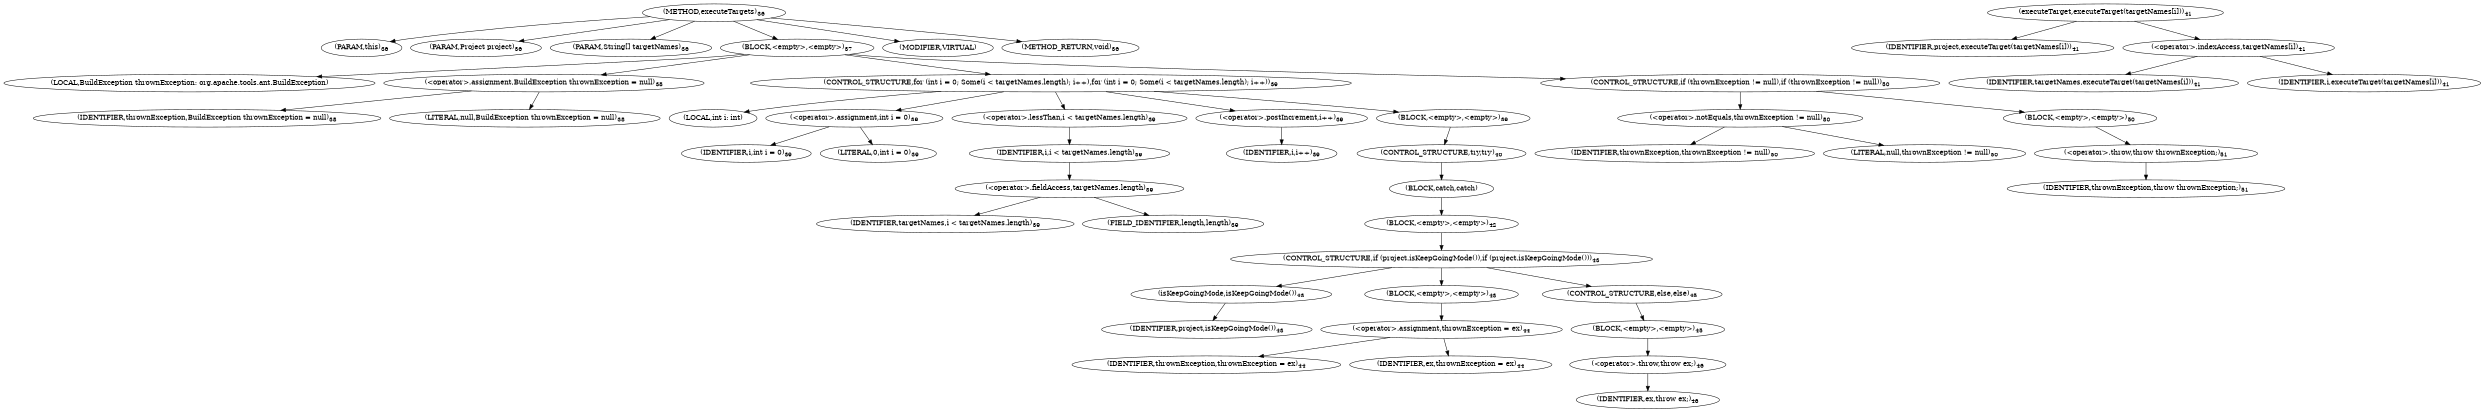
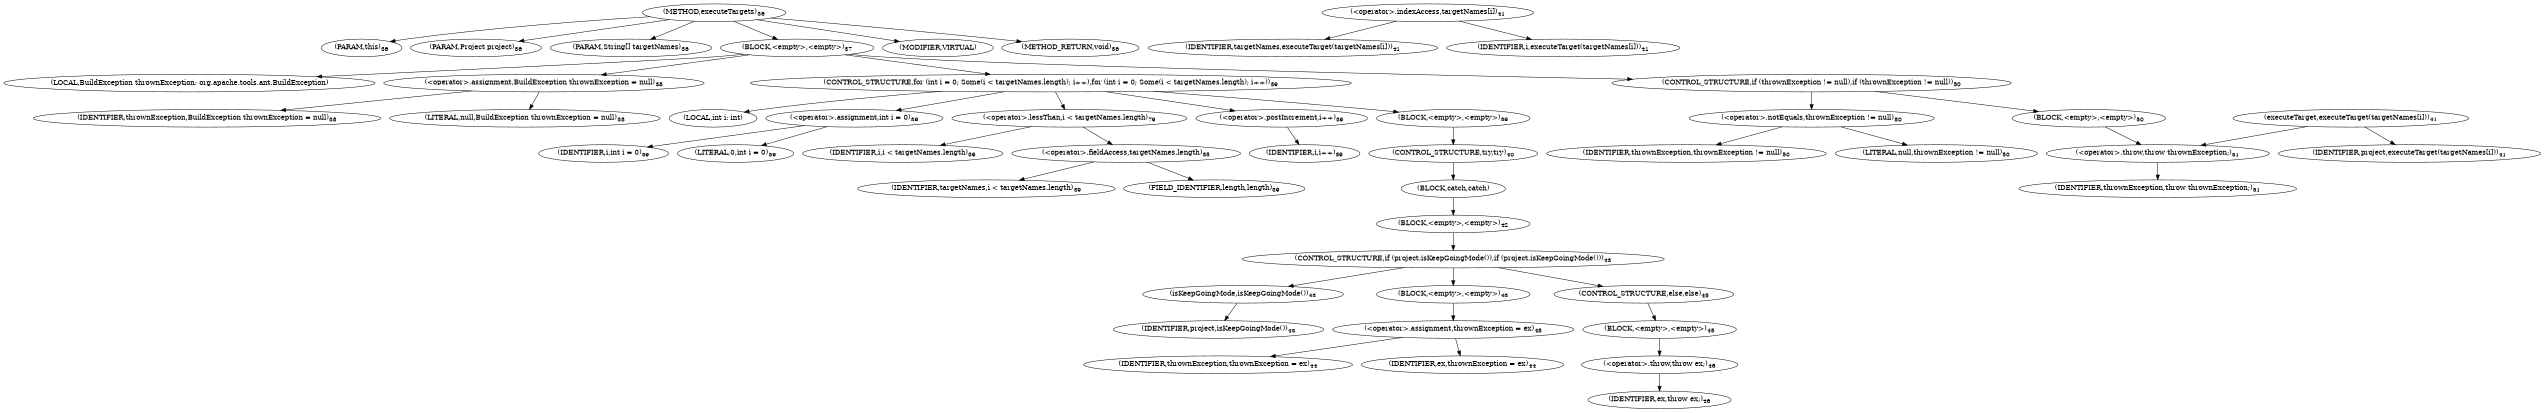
edge "(executeTarget,executeTarget(targetNames[i]))" -> "(<operator>.indexAccess,targetNames[i])": now "(executeTarget,executeTarget(targetNames[i]))" -> "(<operator>.throw,throw thrownException;)"
node "(<operator>.lessThan,i < targetNames.length)": text "39" -> "79"
edge "(IDENTIFIER,i,i < targetNames.length)" -> "(<operator>.fieldAccess,targetNames.length)": now "(<operator>.lessThan,i < targetNames.length)" -> "(<operator>.fieldAccess,targetNames.length)"
node "(<operator>.fieldAccess,targetNames.length)": text "39" -> "35"
node "(<operator>.assignment,thrownException = ex)": text "44" -> "48"
